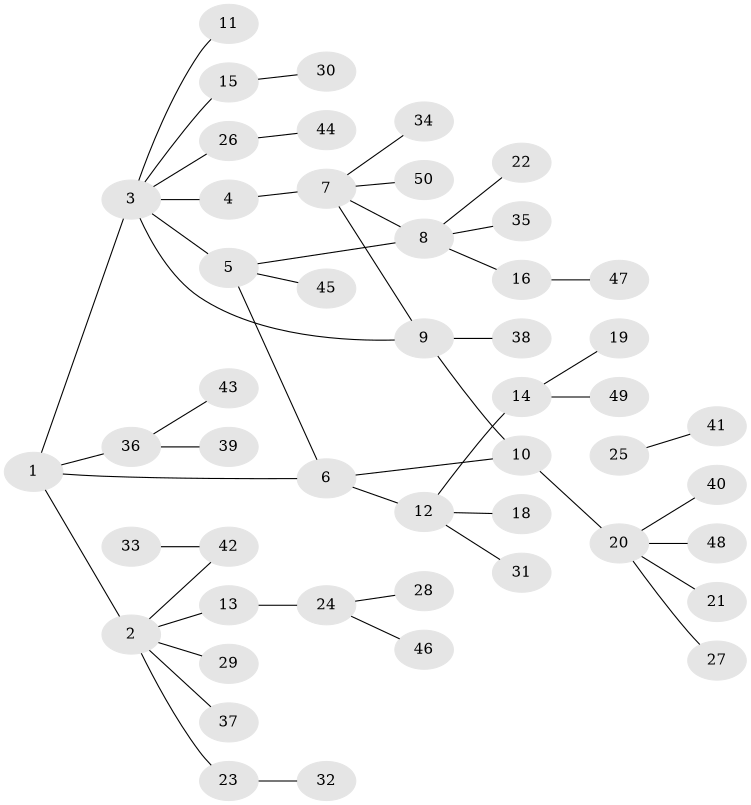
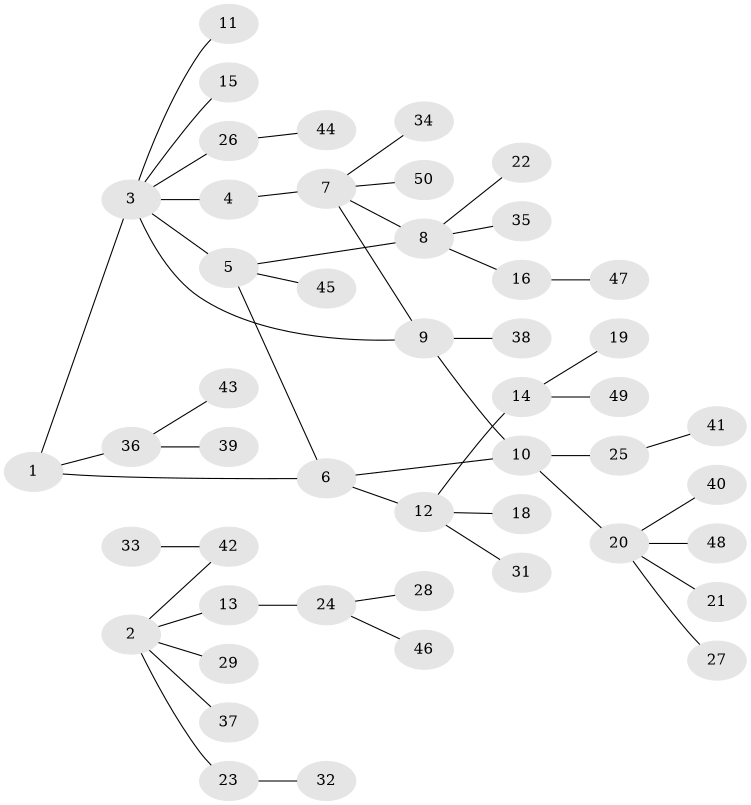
node "30": removed
edge "10" -- "25": added
edge "1" -- "2": removed
